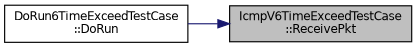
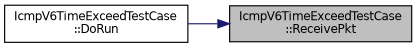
node "DoRun6TimeExceedTestCase ::DoRun": label "DoRun6TimeExceedTestCase ::DoRun" -> "IcmpV6TimeExceedTestCase ::DoRun"
